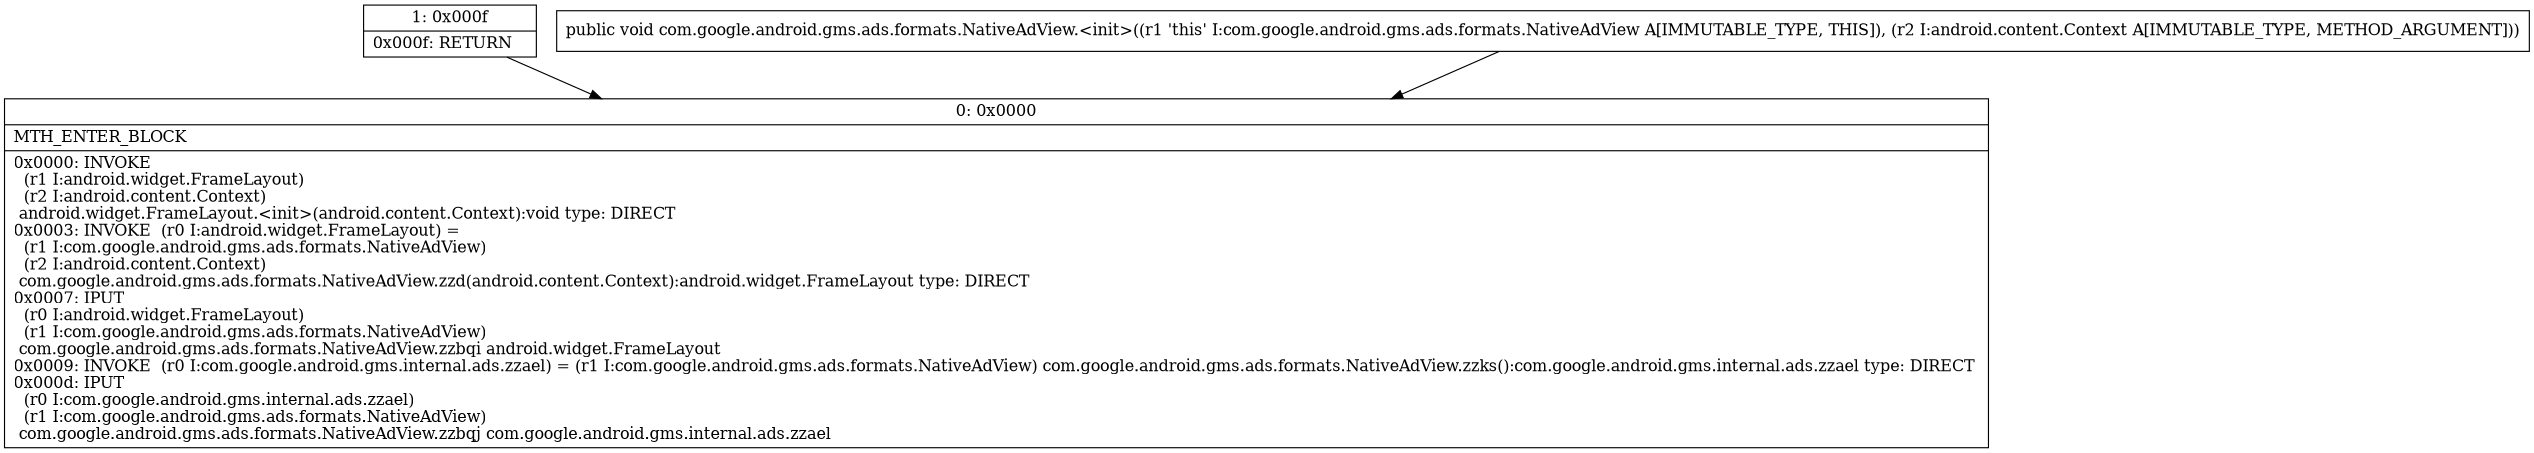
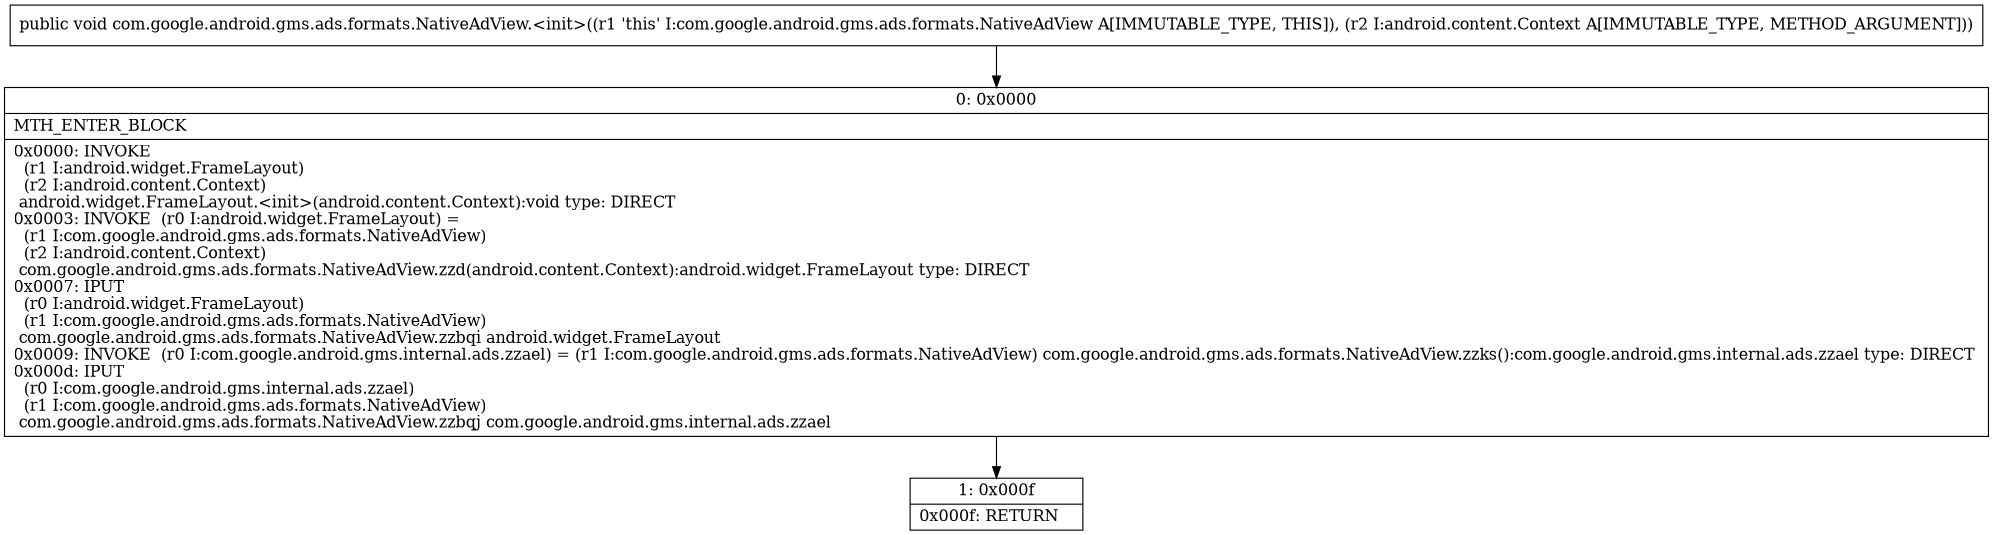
edge "1: 0x000f" -> "0: 0x0000": reversed
